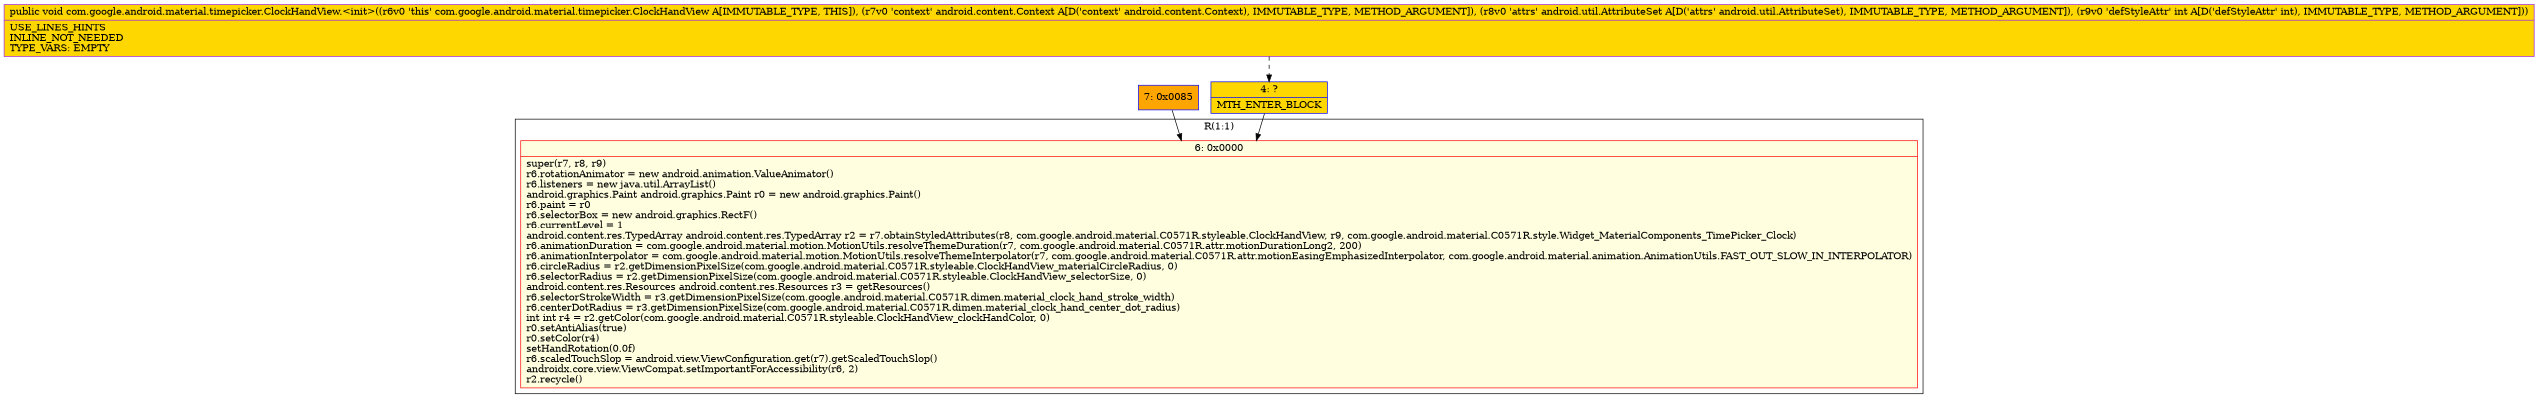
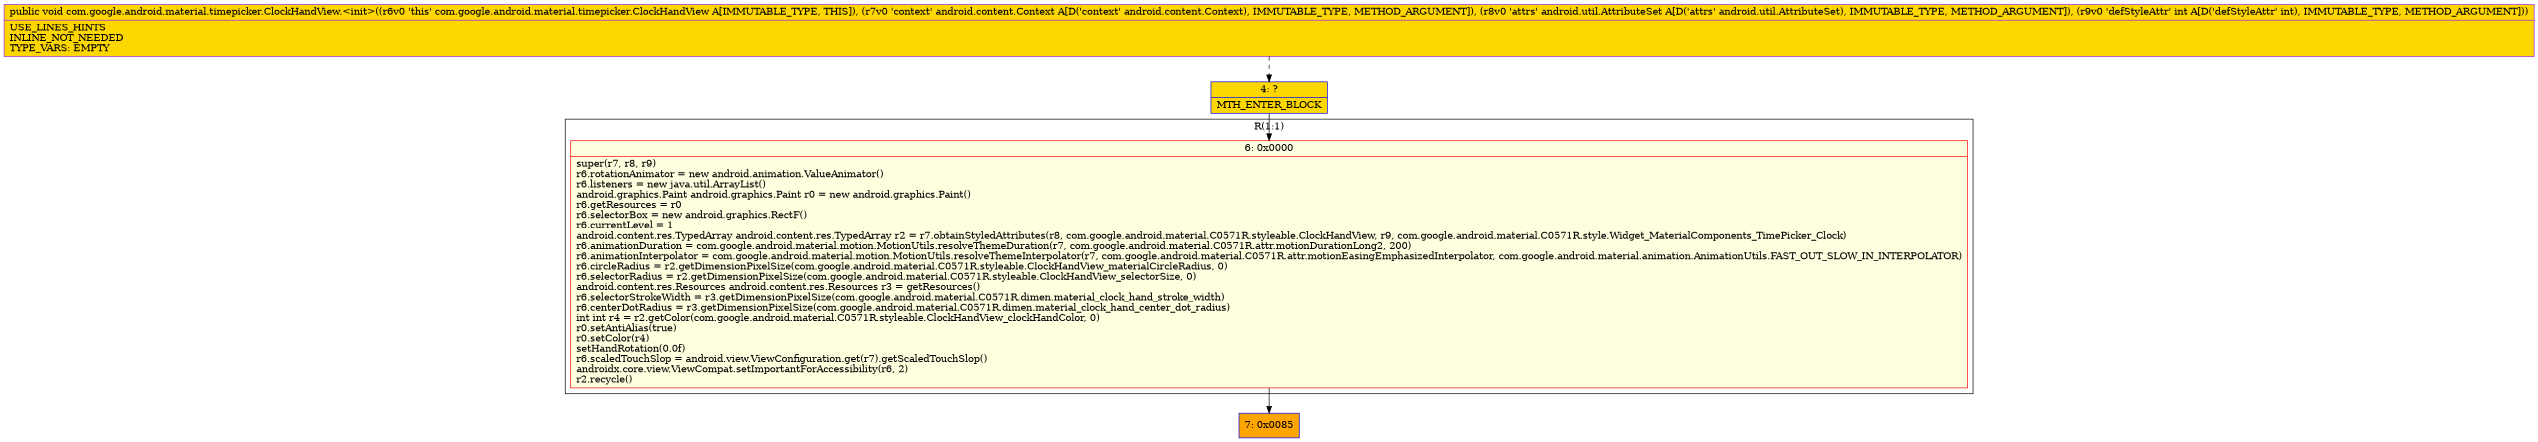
edge "7: 0x0085" -> "6: 0x0000": reversed
node "6: 0x0000": text "r6.paint = r0" -> "r6.getResources = r0"
